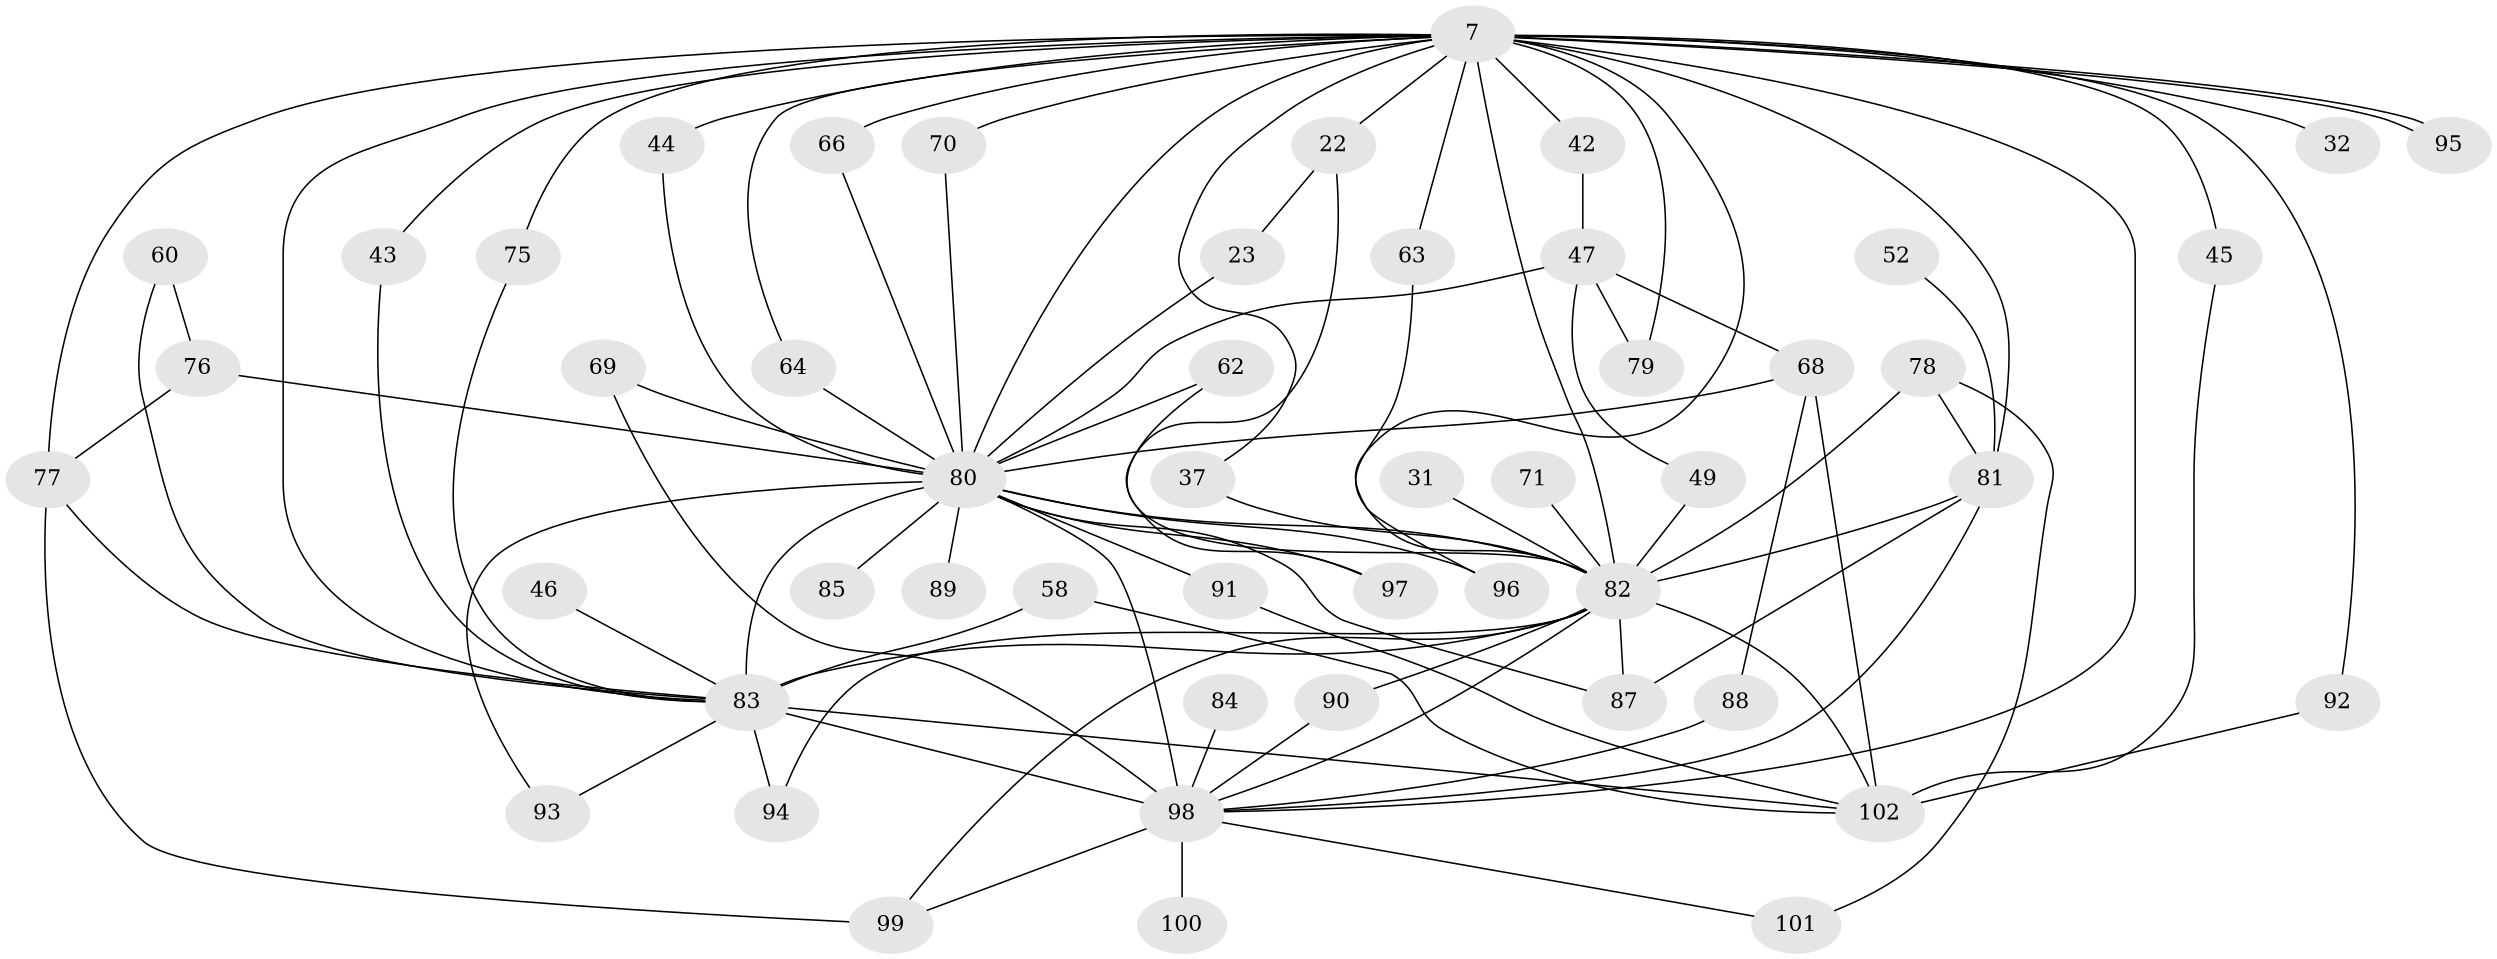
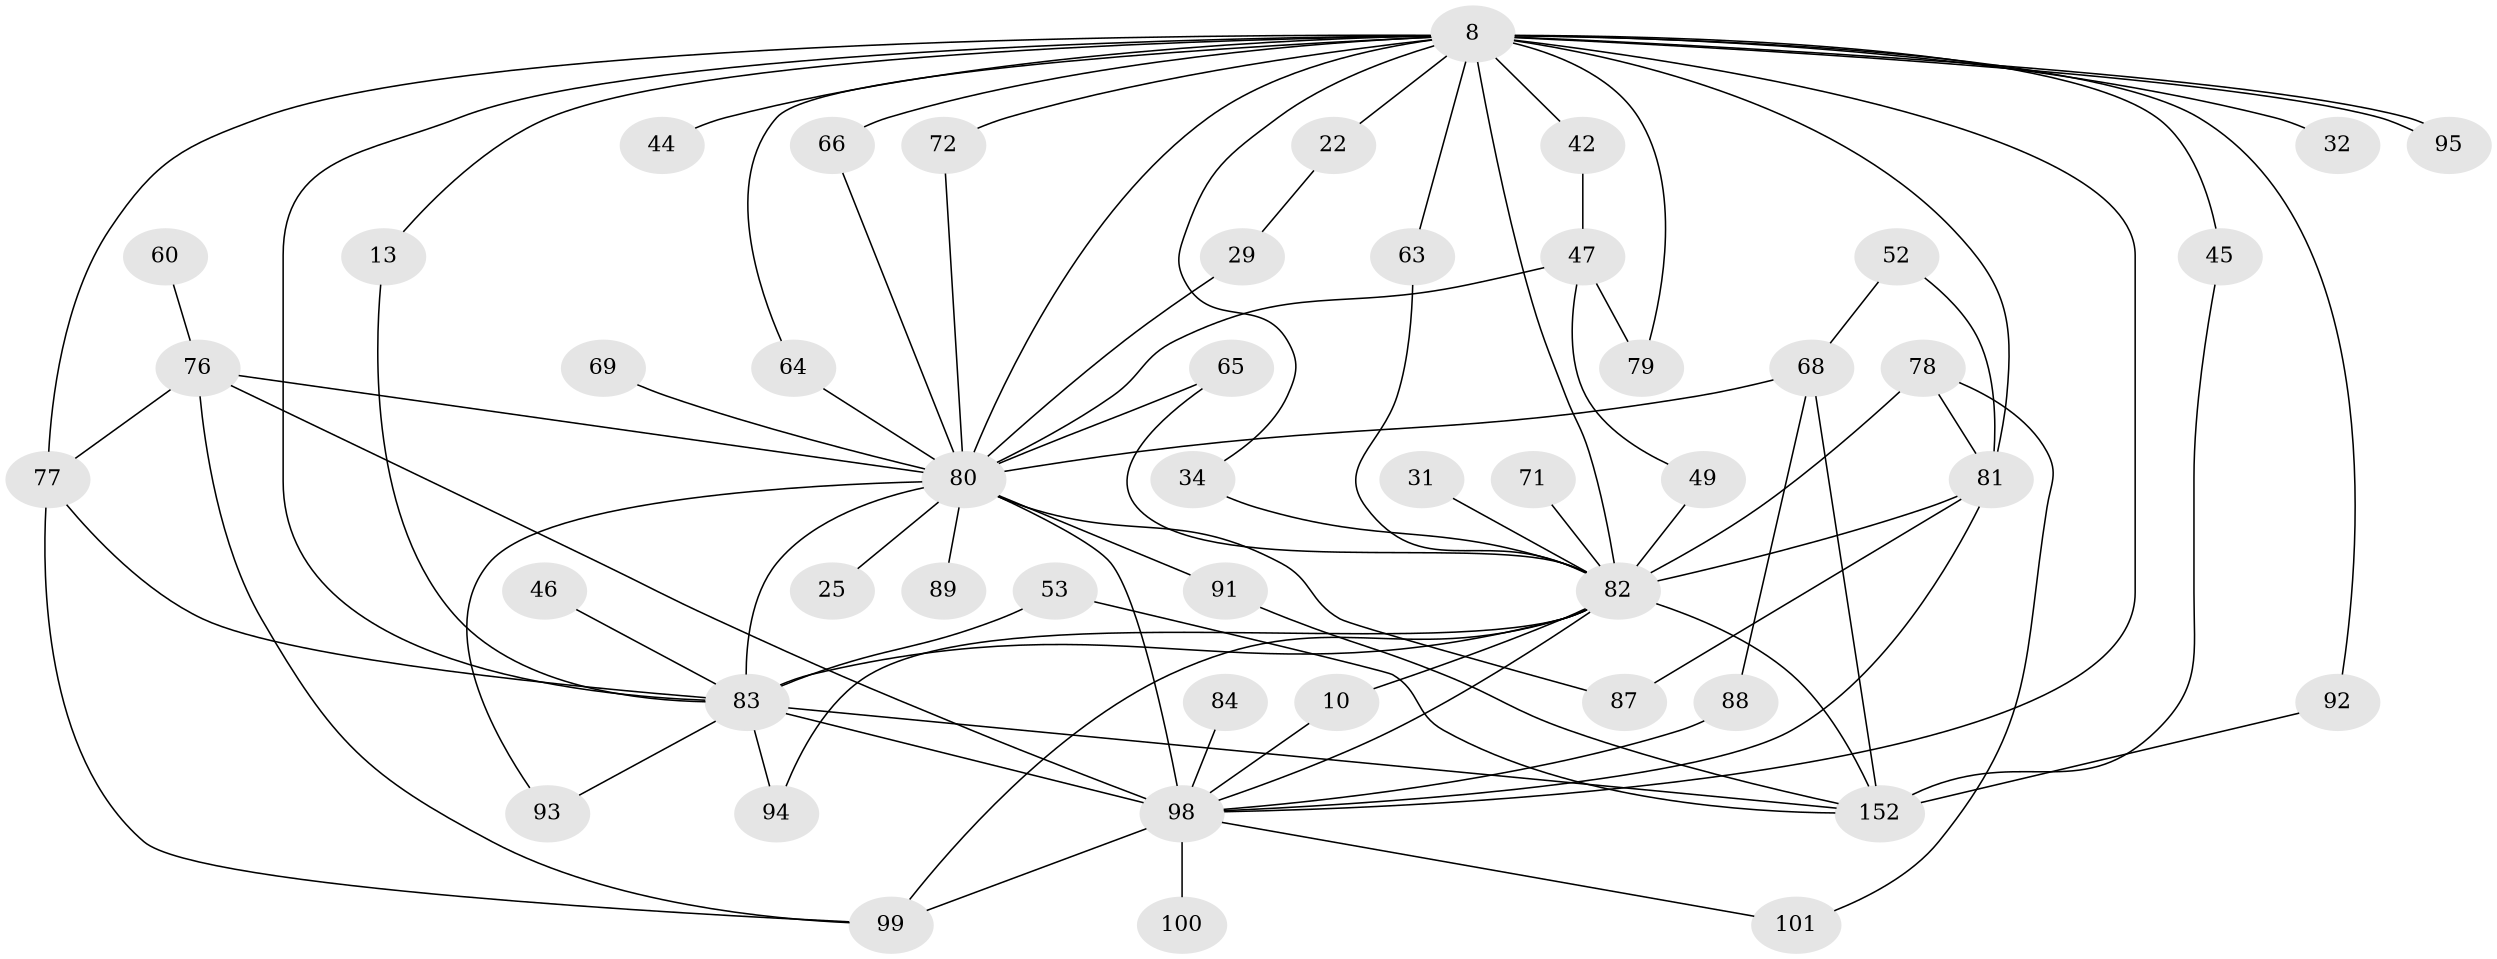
node "7": label "7" -> "8"
node "70": label "70" -> "72"
node "43": label "43" -> "13"
node "75": removed
node "23": label "23" -> "29"
edge "47" -- "68": now "52" -- "68"
node "62": label "62" -> "65"
edge "44" -- "80": removed
node "37": label "37" -> "34"
edge "80" -- "82": removed
node "85": label "85" -> "25"
node "58": label "58" -> "53"
node "97": removed
node "96": removed
edge "60" -- "83": removed
edge "82" -- "87": removed
edge "69" -- "98": now "76" -- "98"
node "90": label "90" -> "10"
edge "76" -- "99": added
node "102": label "102" -> "152"
